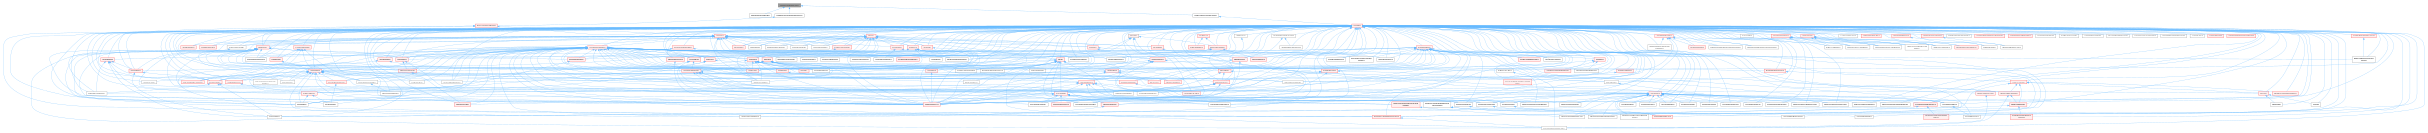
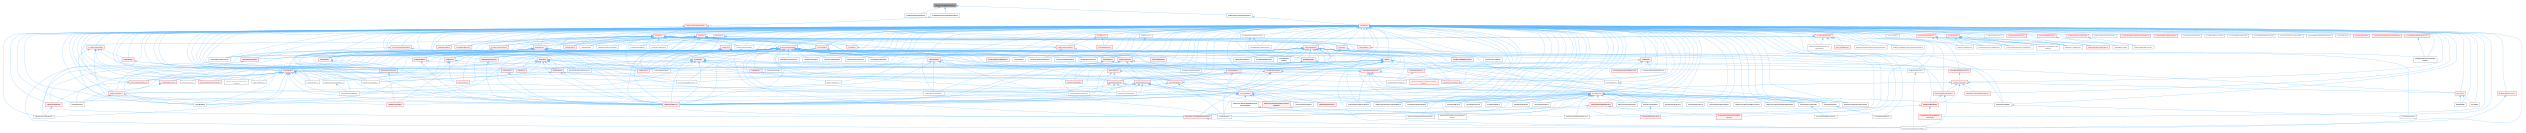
node "SPerQualityLevelProperties Widget.h": label "SPerQualityLevelProperties Widget.h" -> "SCurveEditor Widget.h"
node "SPopUpErrorText.h": removed
node "SRigVMGraphPinCategory.h": removed
